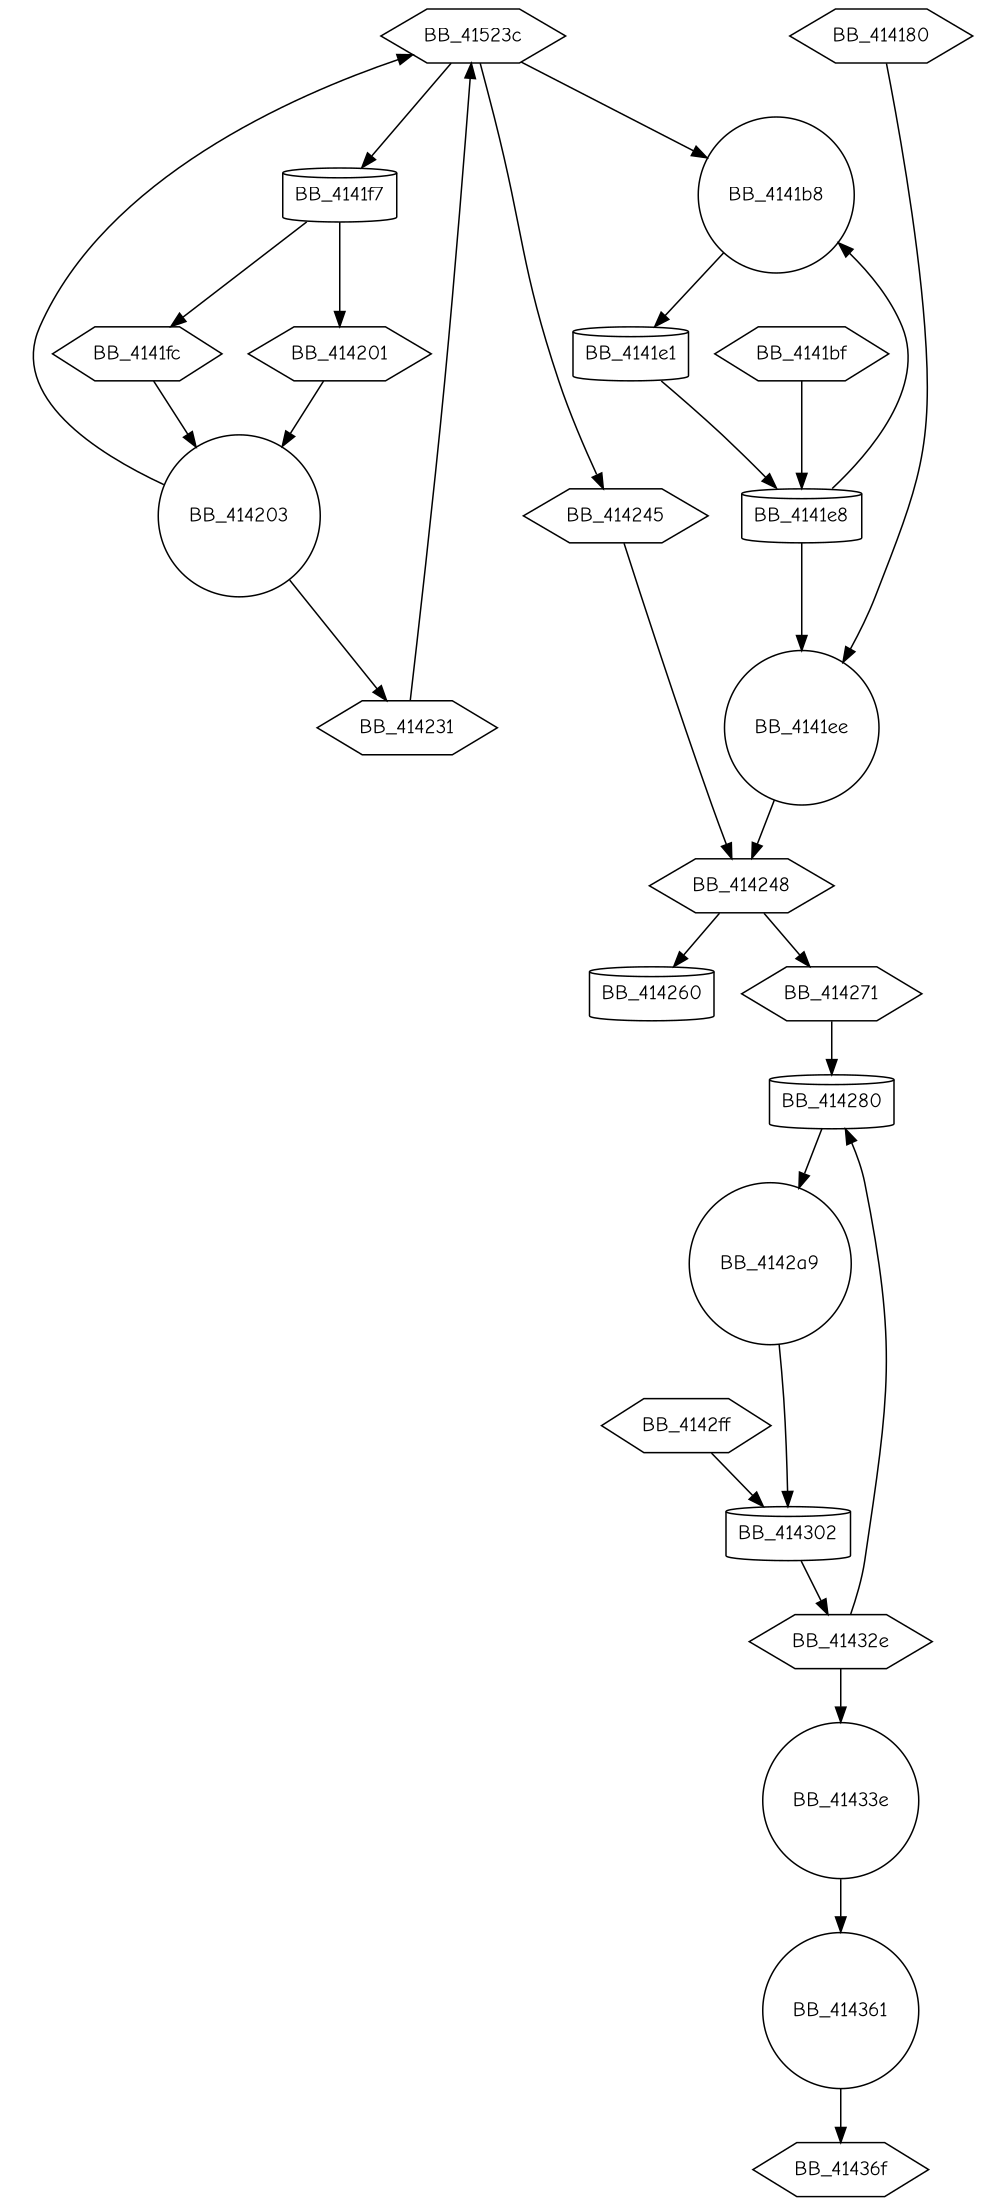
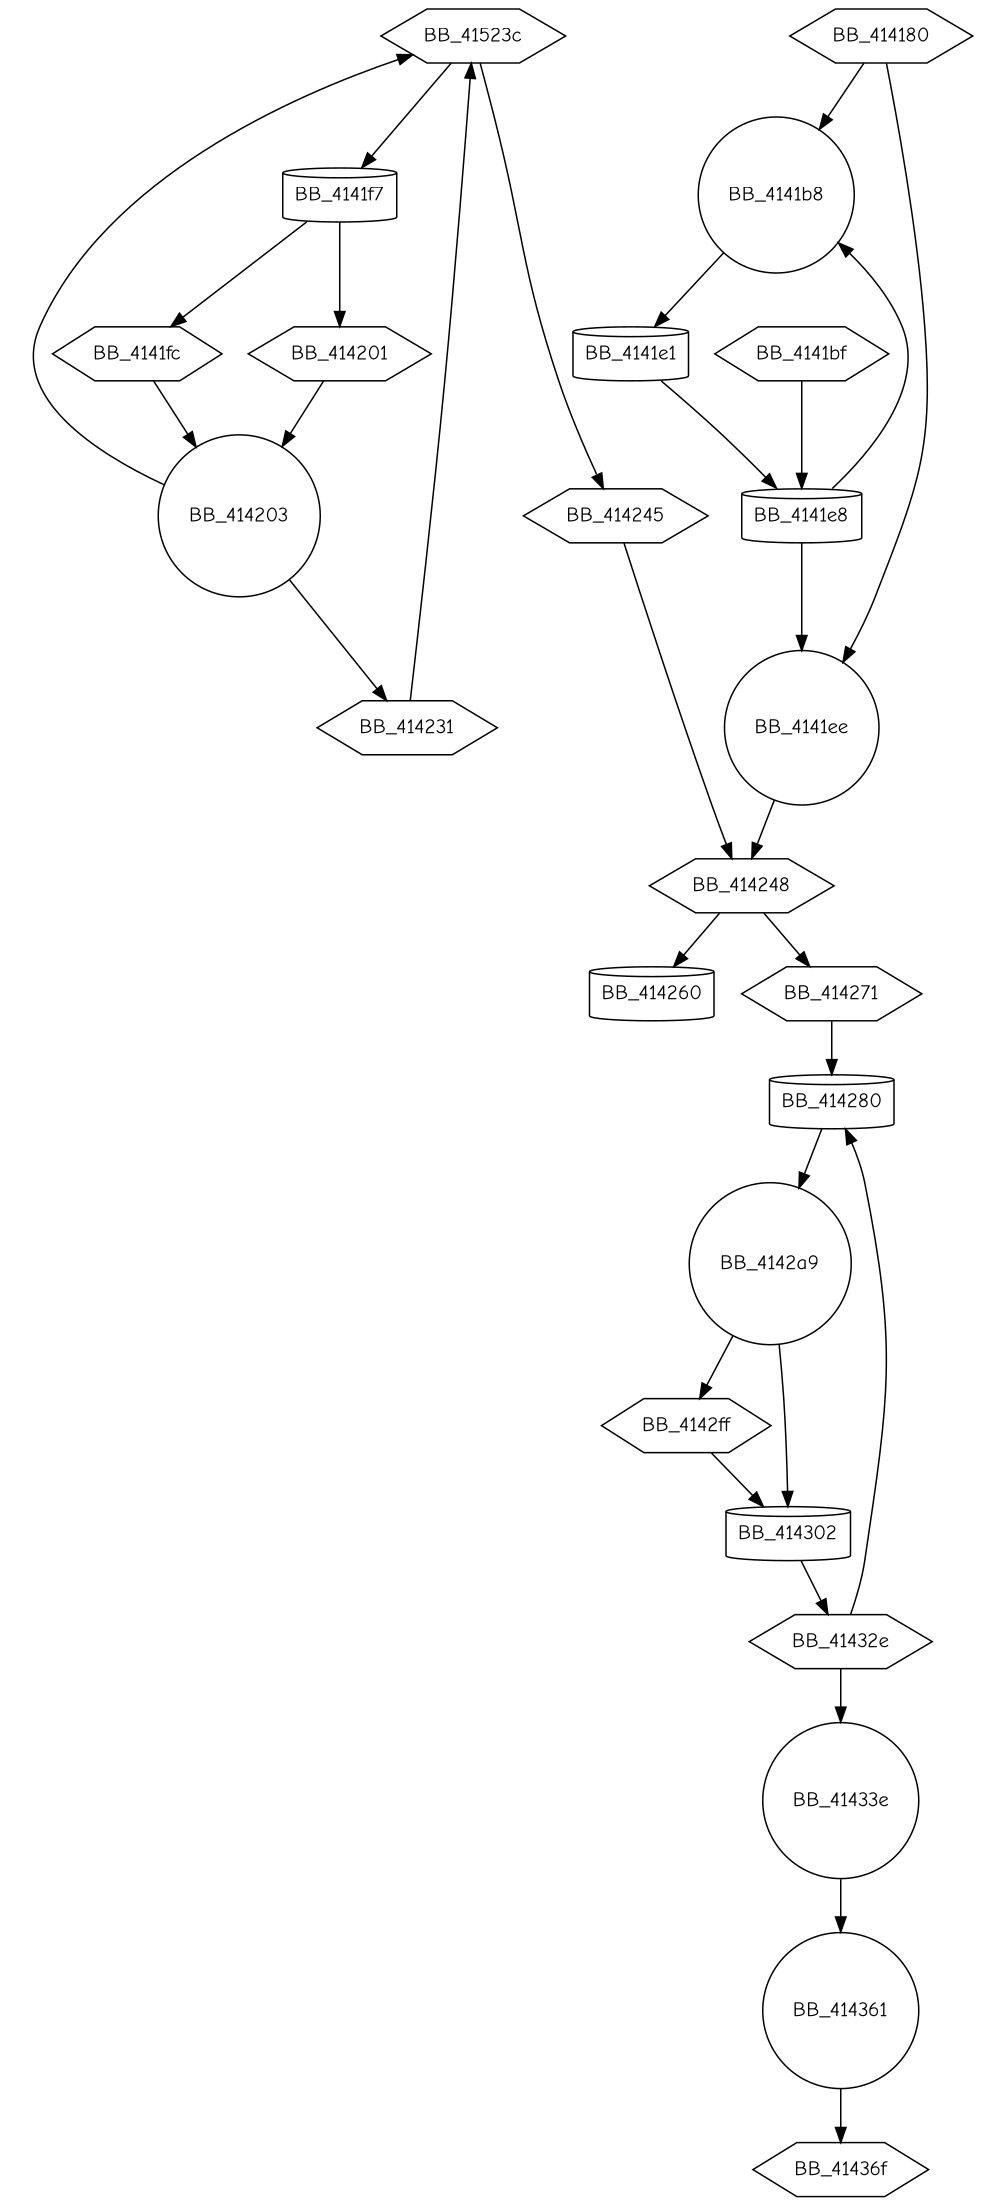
edge "BB_41523c" -> "BB_4141b8": now "BB_414180" -> "BB_4141b8"
edge "BB_4142a9" -> "BB_4142ff": added
